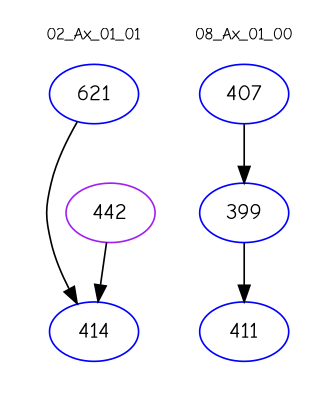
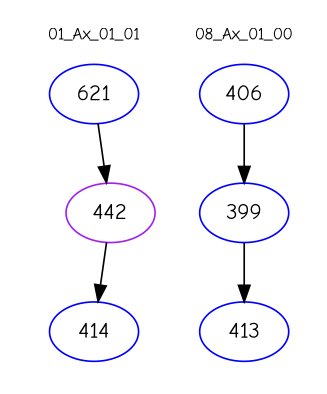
cluster "02_Ax_01_01": label "02_Ax_01_01" -> "01_Ax_01_01"
node "407": label "407" -> "406"
edge "621" -> "414": now "621" -> "442"
node "411": label "411" -> "413"
